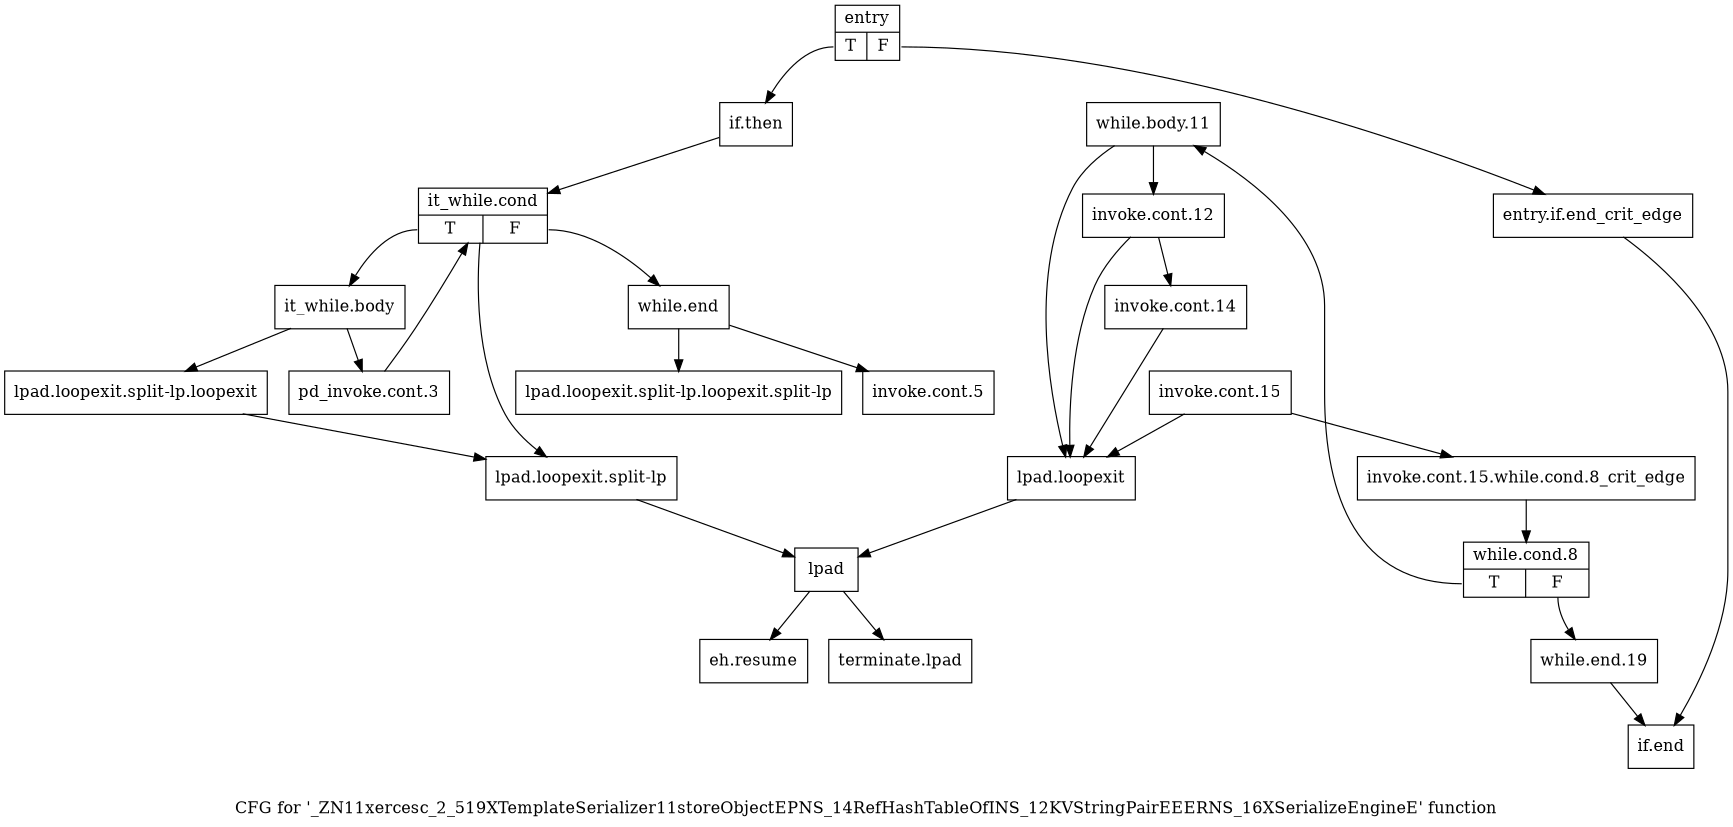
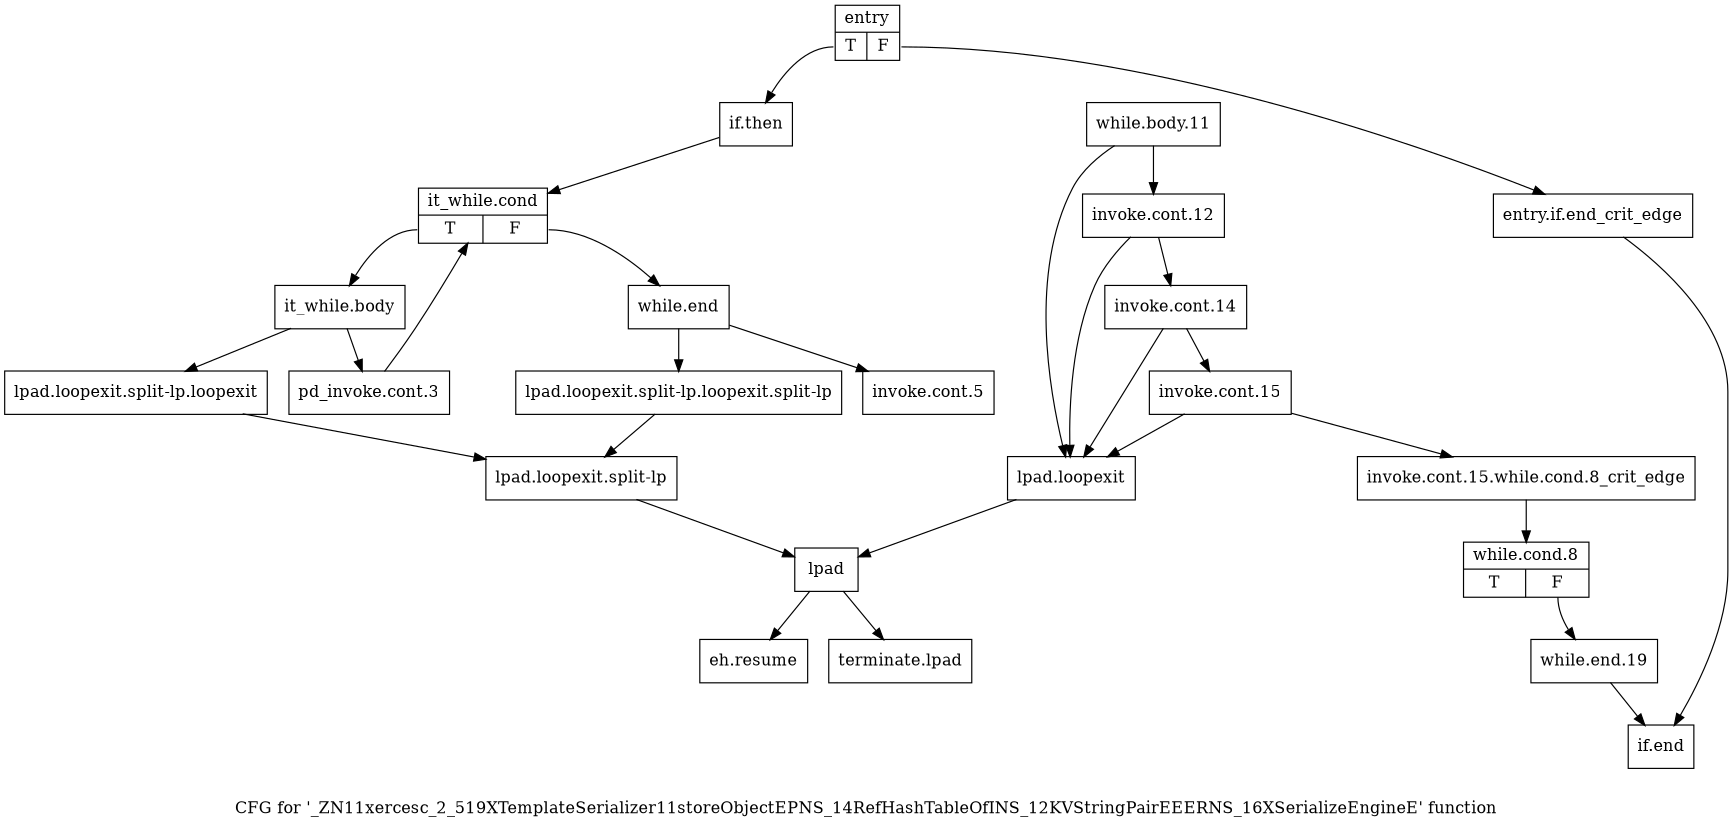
edge "invoke.cont.14" -> "invoke.cont.15": added
edge "it_while.cond" -> "lpad.loopexit.split-lp": now "lpad.loopexit.split-lp.loopexit.split-lp" -> "lpad.loopexit.split-lp"
edge "while.cond.8" -> "while.body.11": removed
